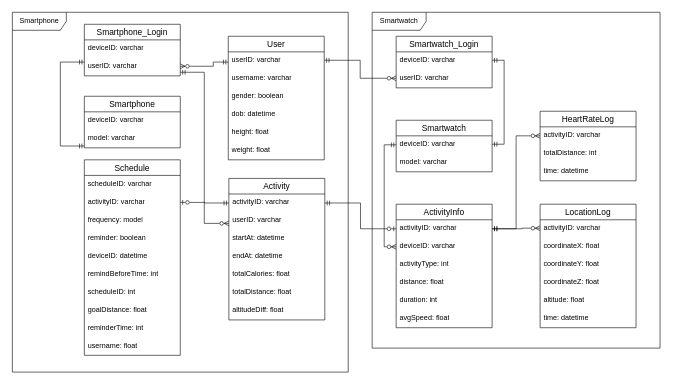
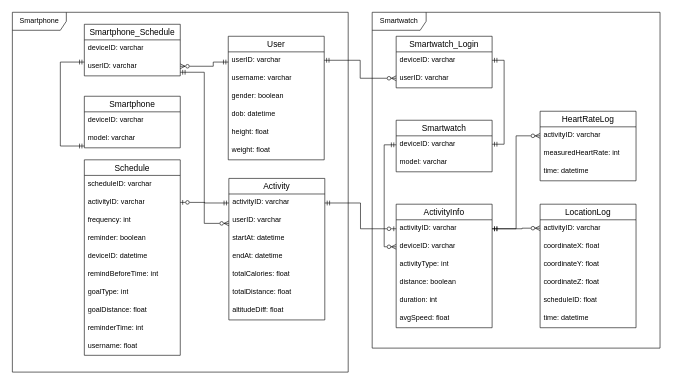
node "Smartphone_Login": label "Smartphone_Login" -> "Smartphone_Schedule"
node "totalDistance: int": label "totalDistance: int" -> "measuredHeartRate: int"
node "frequency: model": label "frequency: model" -> "frequency: int"
node "distance: float": label "distance: float" -> "distance: boolean"
node "scheduleID: int": label "scheduleID: int" -> "goalType: int"
node "altitude: float": label "altitude: float" -> "scheduleID: float"
